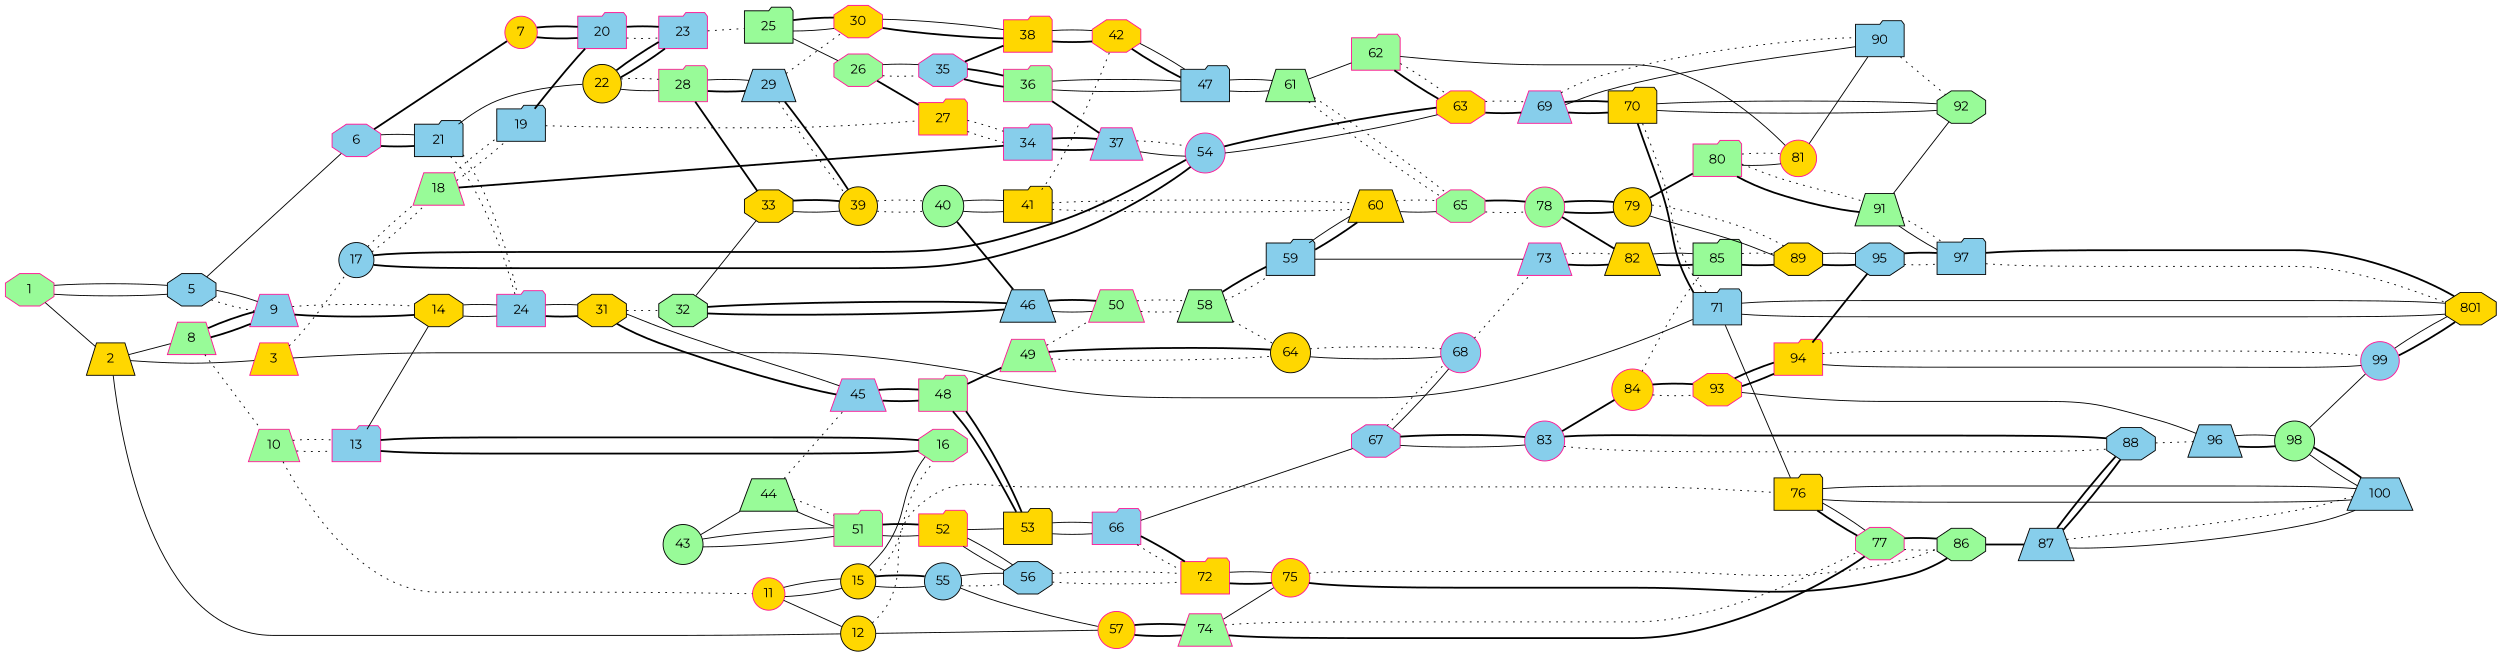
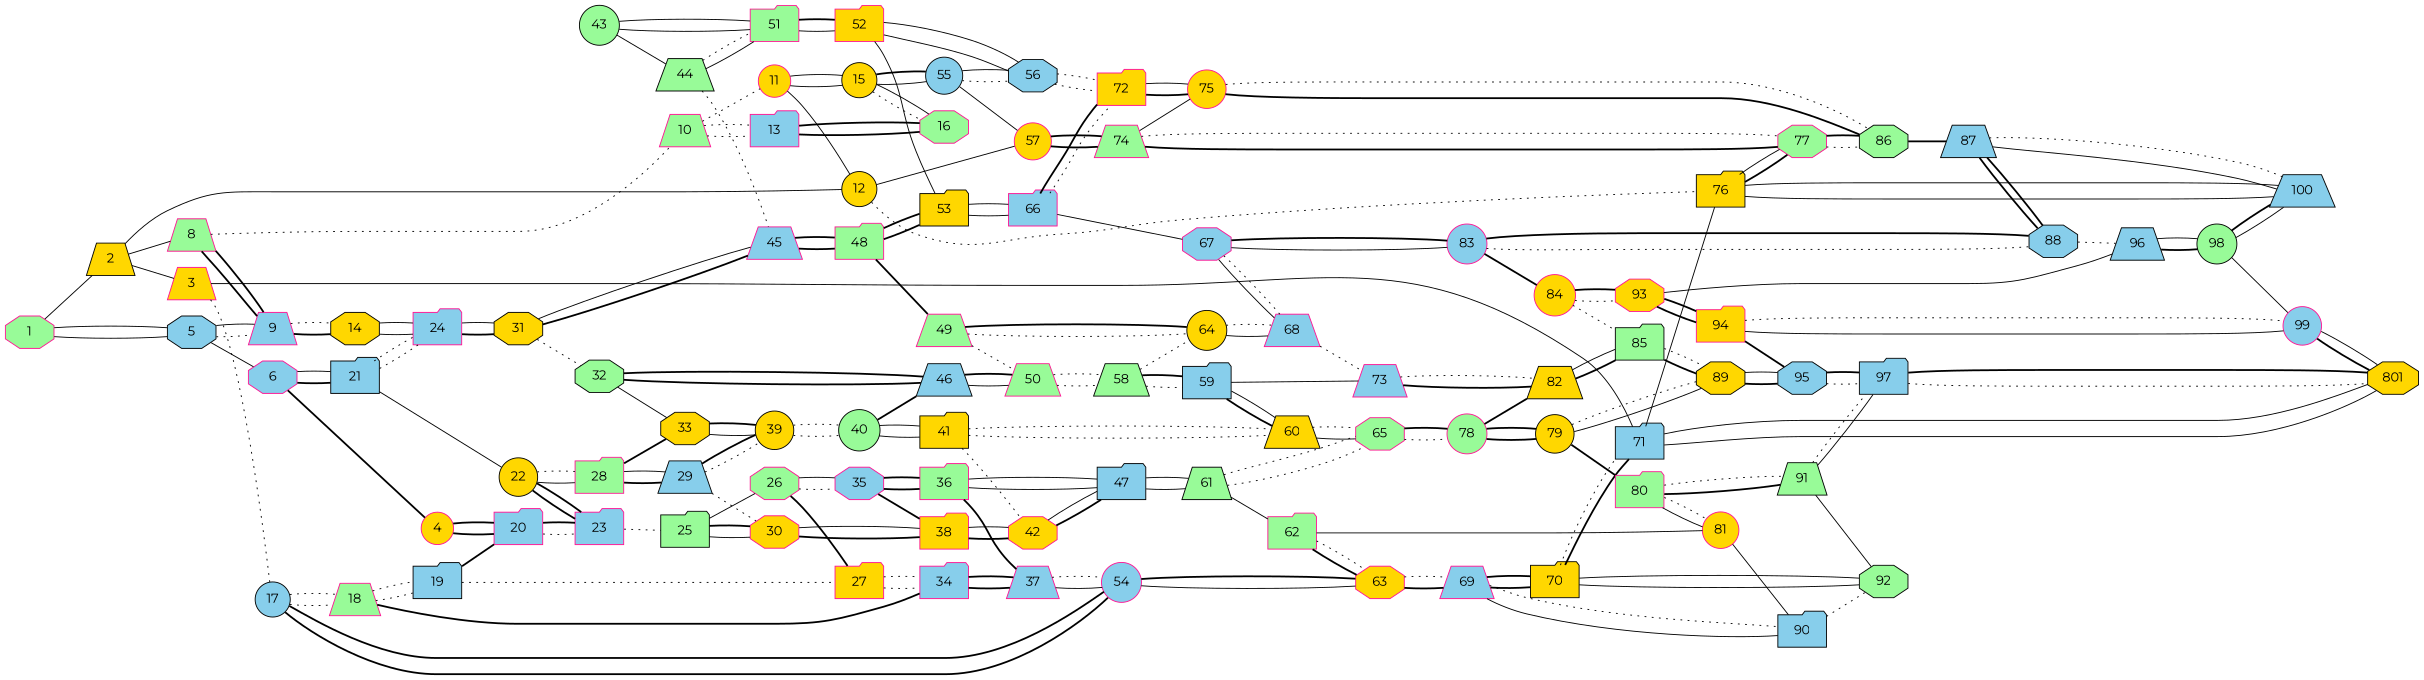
node "7": label "7" -> "4"
node "68": shape circle -> trapezium
edge "14" -- "13": removed
